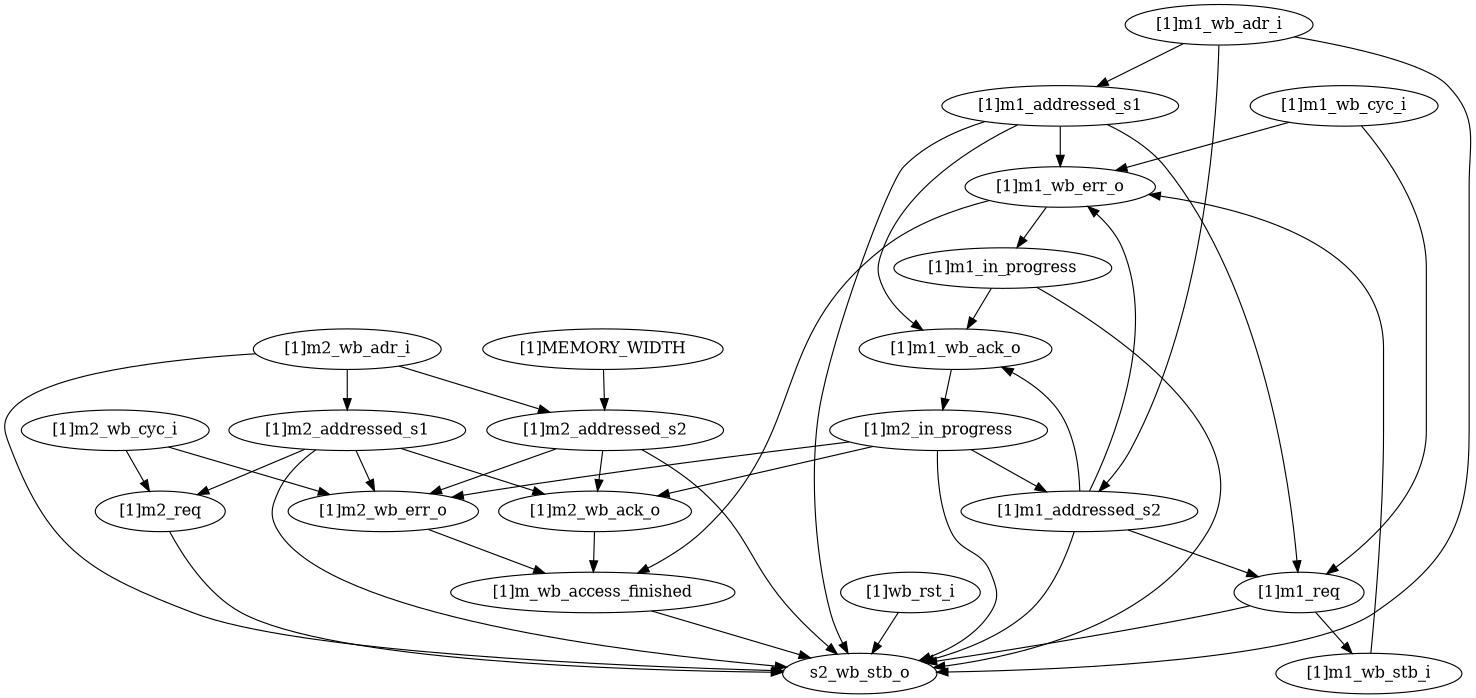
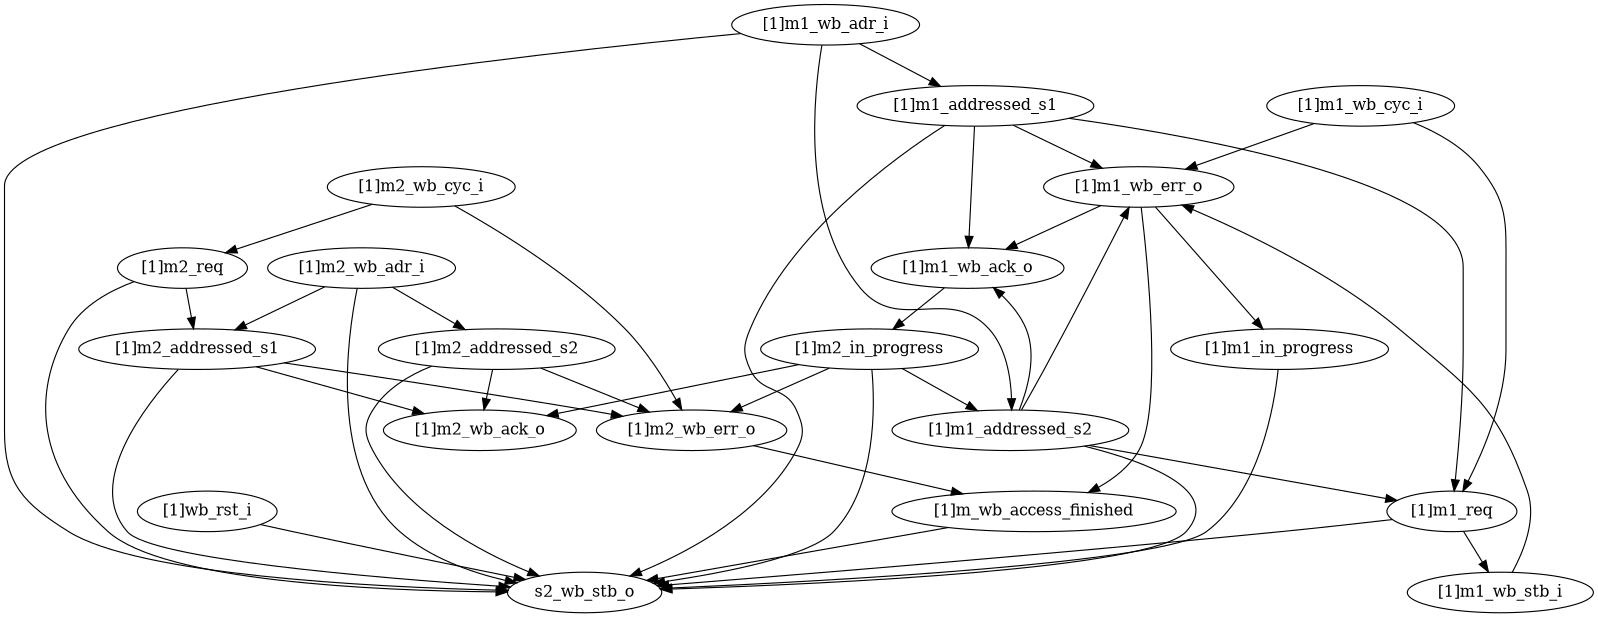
edge "[1]m1_in_progress" -> "[1]m1_wb_ack_o": now "[1]m1_wb_err_o" -> "[1]m1_wb_ack_o"
node "[1]MEMORY_WIDTH": removed
edge "[1]m2_addressed_s1" -> "[1]m2_req": reversed
edge "[1]m2_wb_ack_o" -> "[1]m_wb_access_finished": removed
